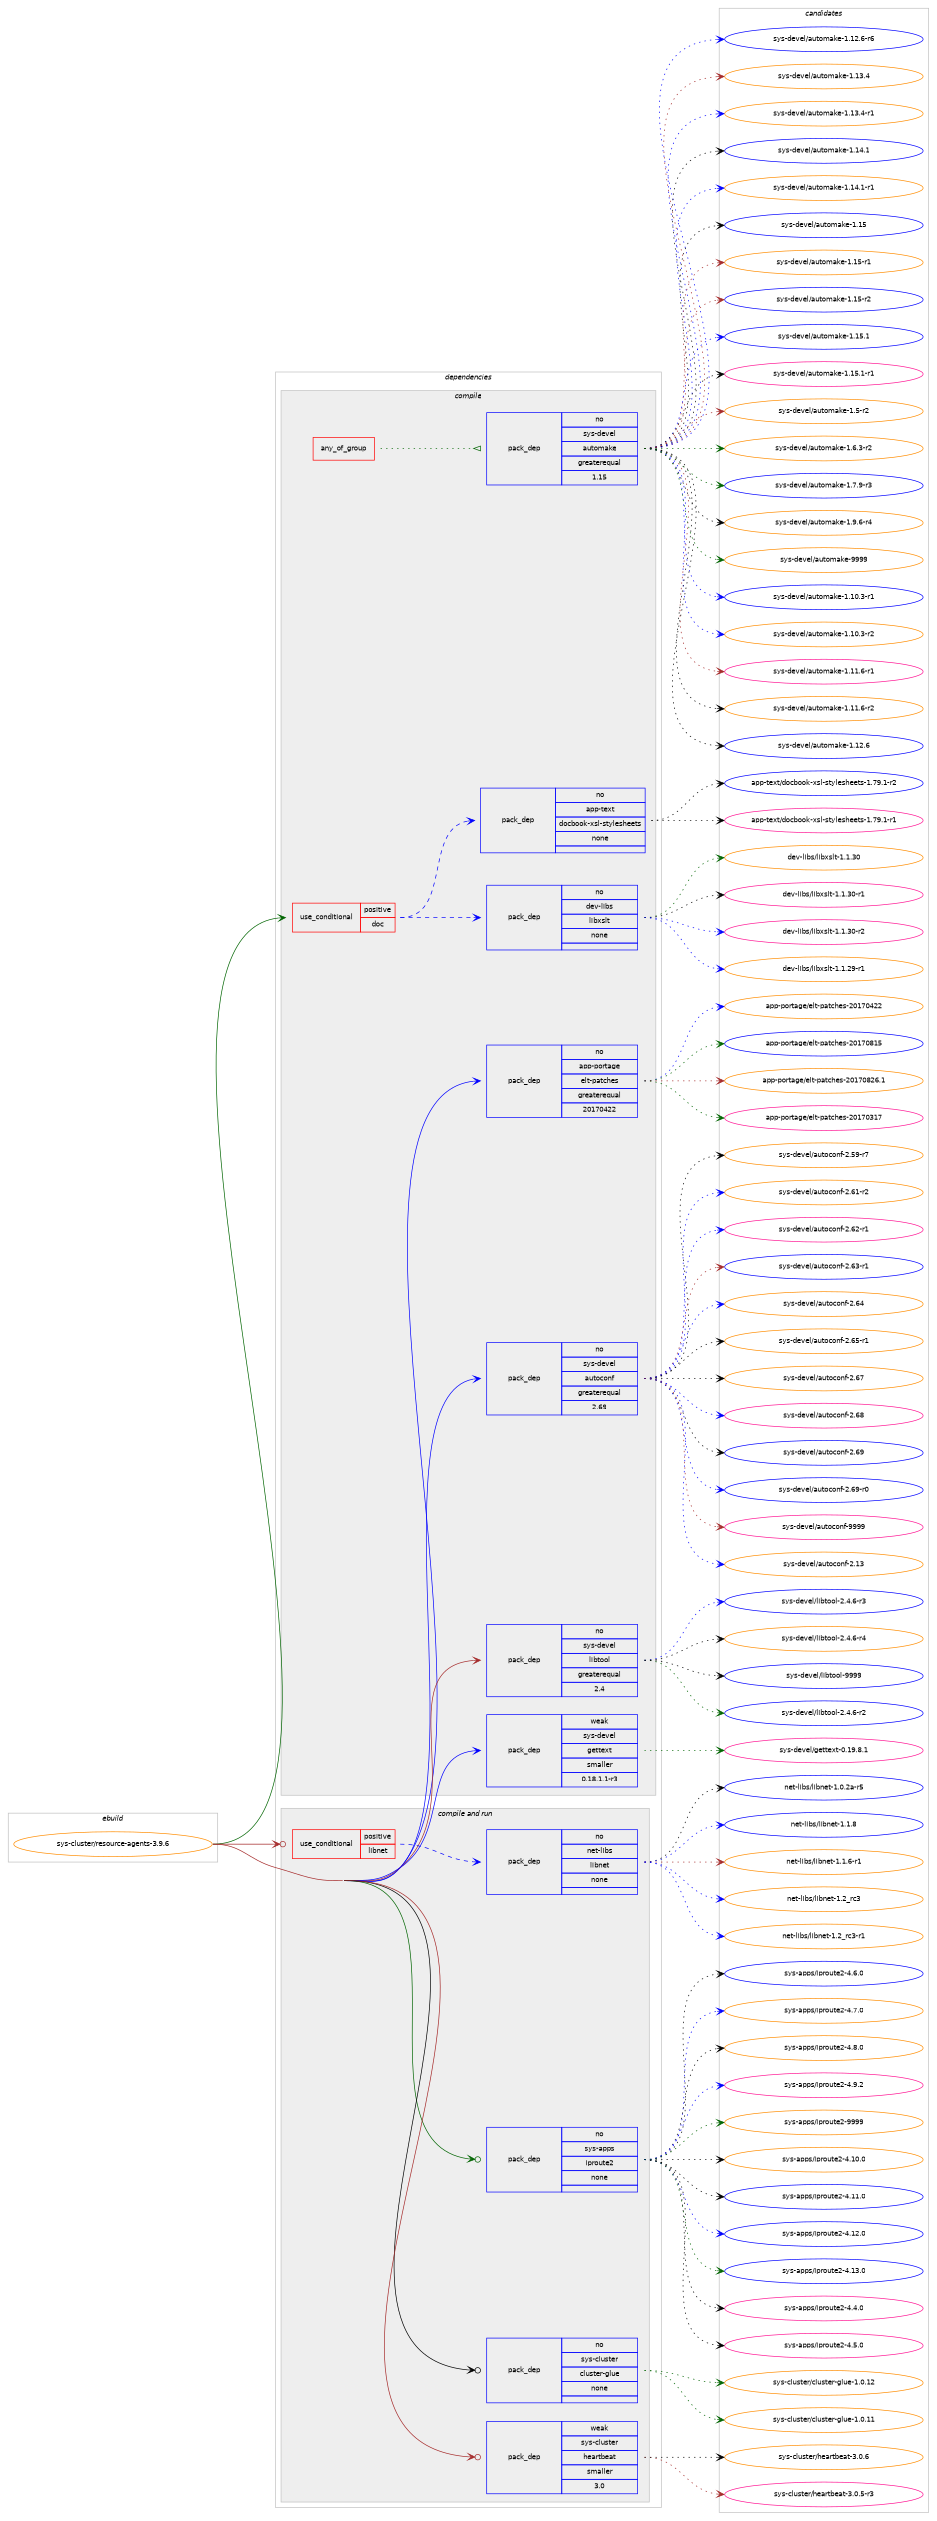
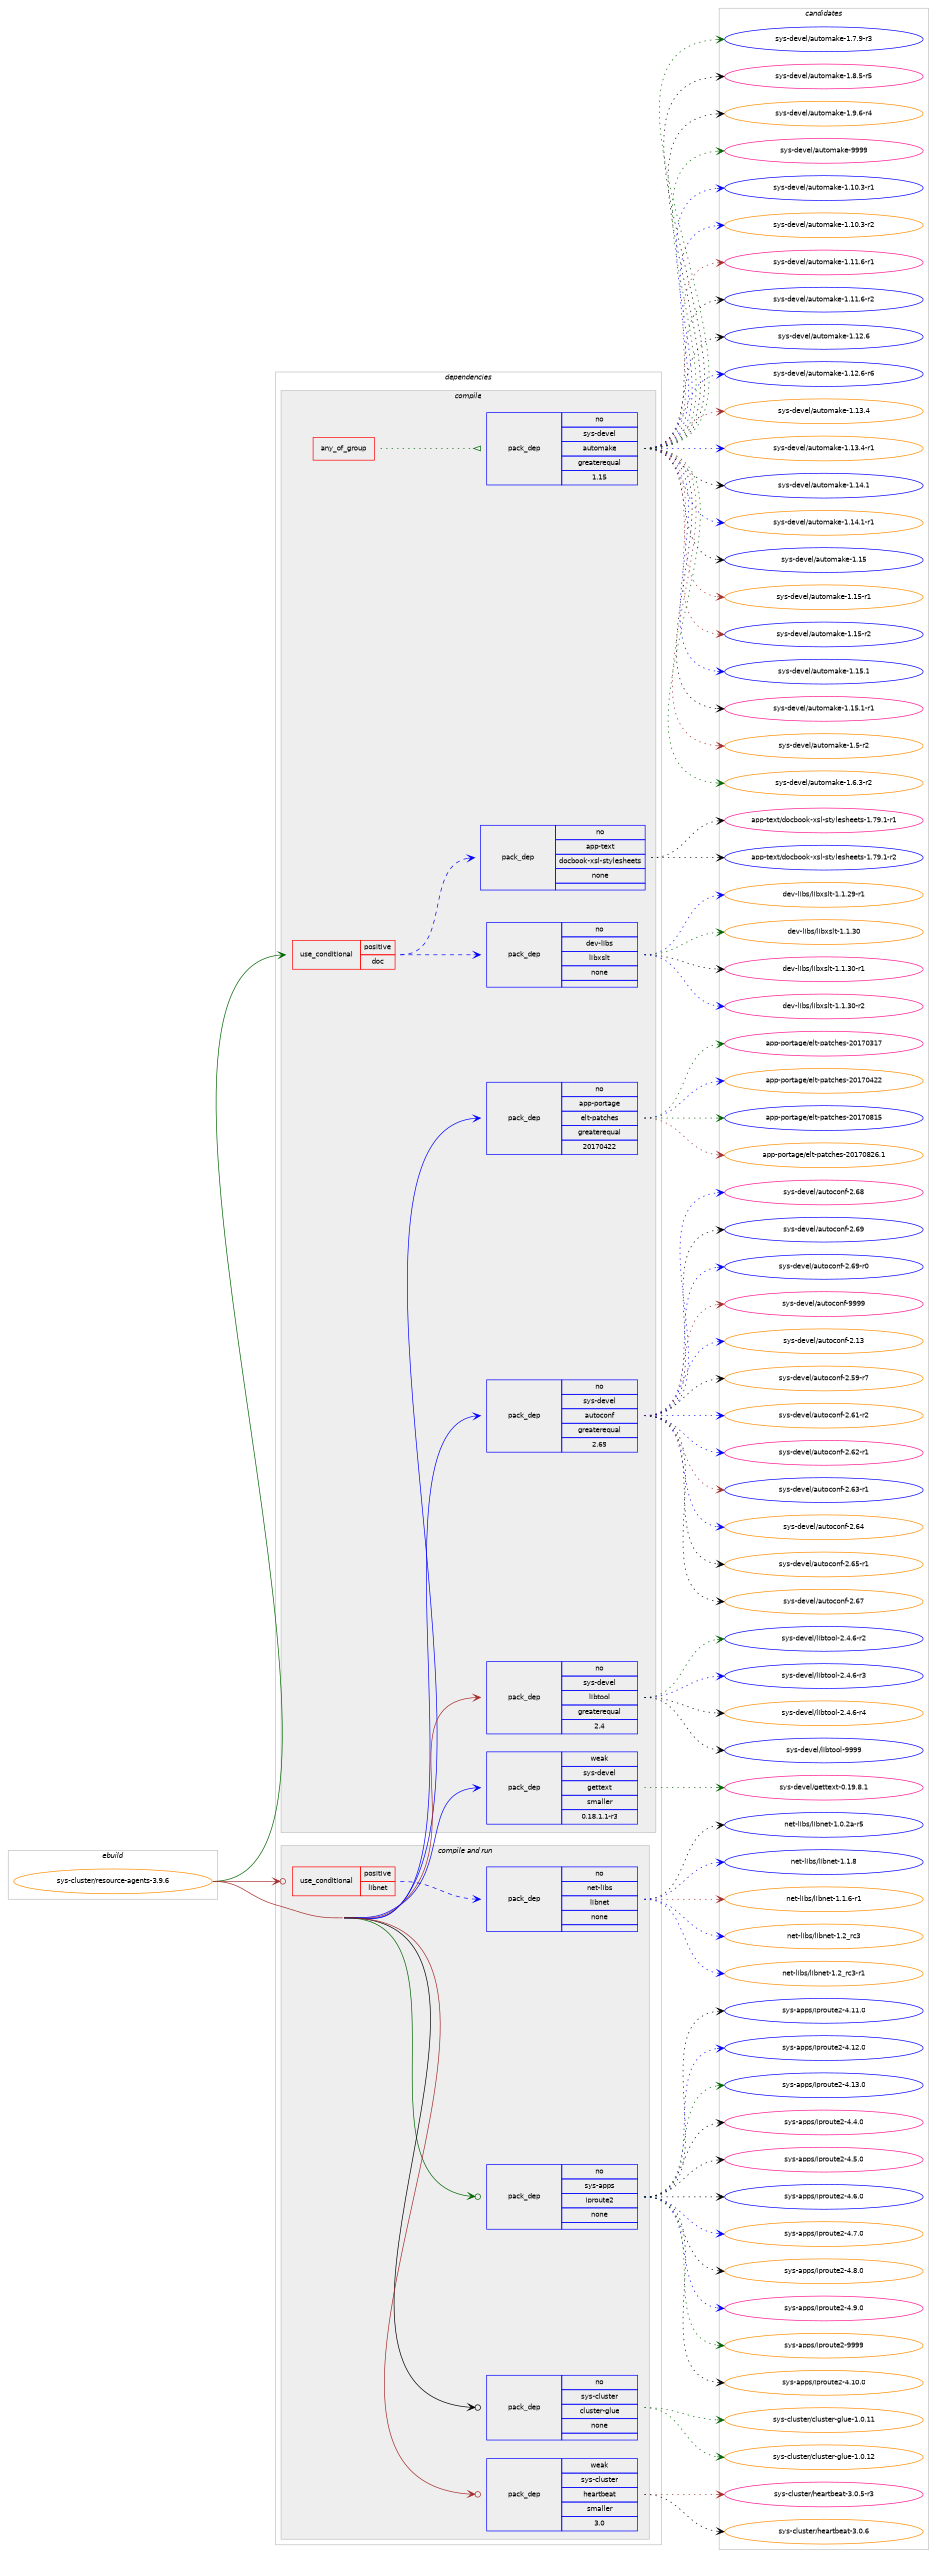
node "sys-devel/automake-1.8.5-r5": added
node "sys-devel/automake-9999": color darkorange -> deeppink
node "sys-devel/automake-1.11.6-r2": color darkorange -> blue
node "sys-apps/iproute2-4.9.2": label "sys-apps/iproute2-4.9.2" -> "sys-apps/iproute2-4.9.0"
